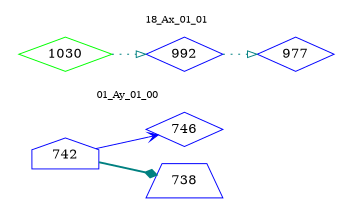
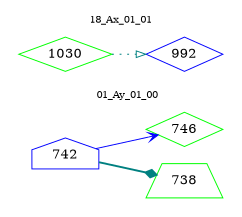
node "977": removed
node "746": color blue -> green
node "738": color blue -> green
